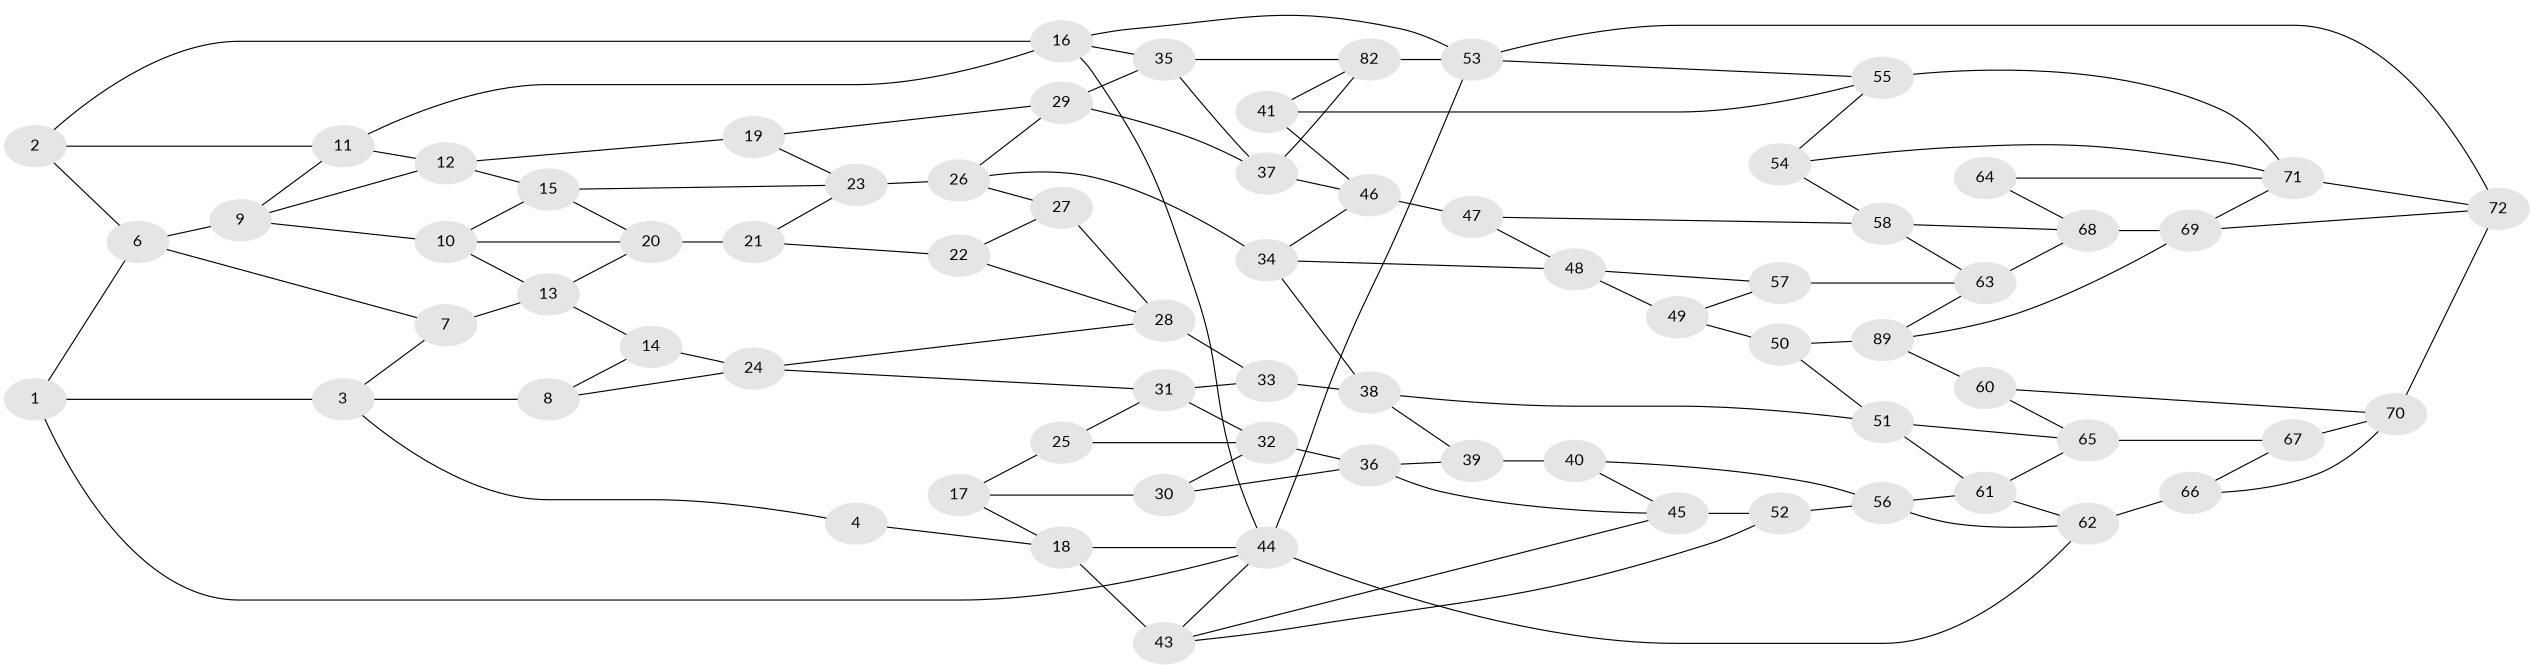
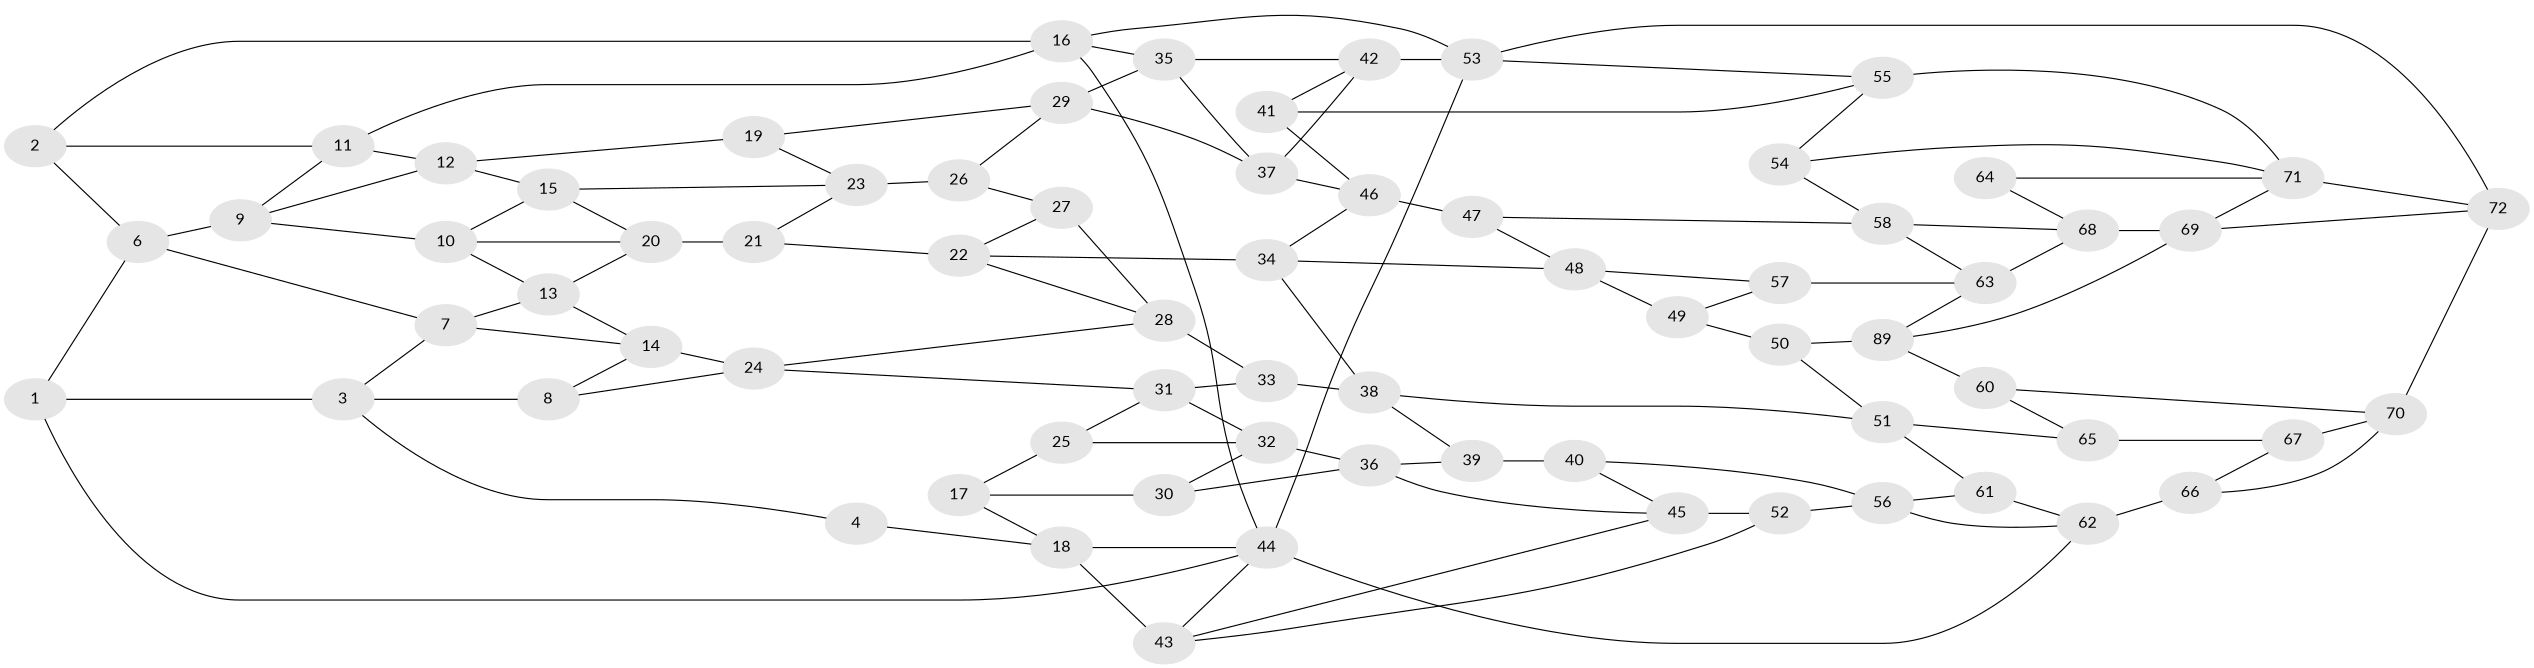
node "82": label "82" -> "42"
edge "26" -- "34": now "22" -- "34"
edge "7" -- "14": added
edge "65" -- "61": removed
